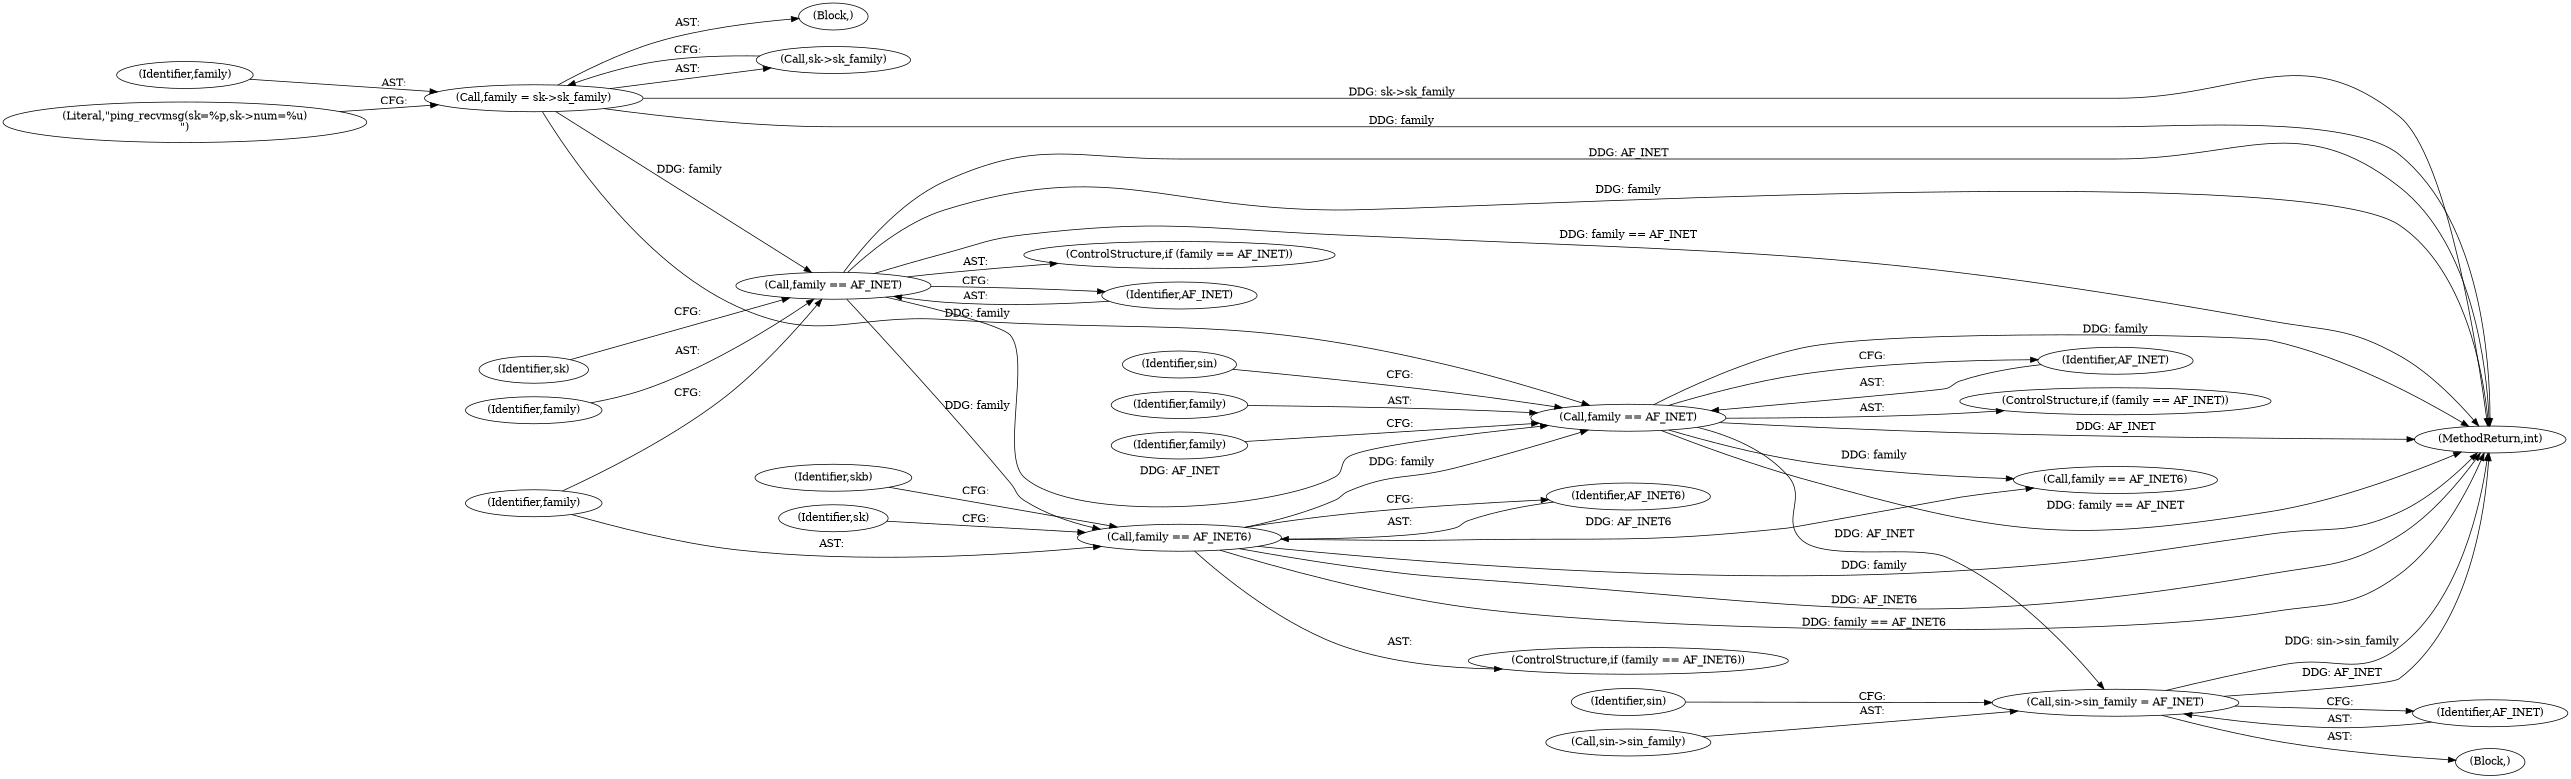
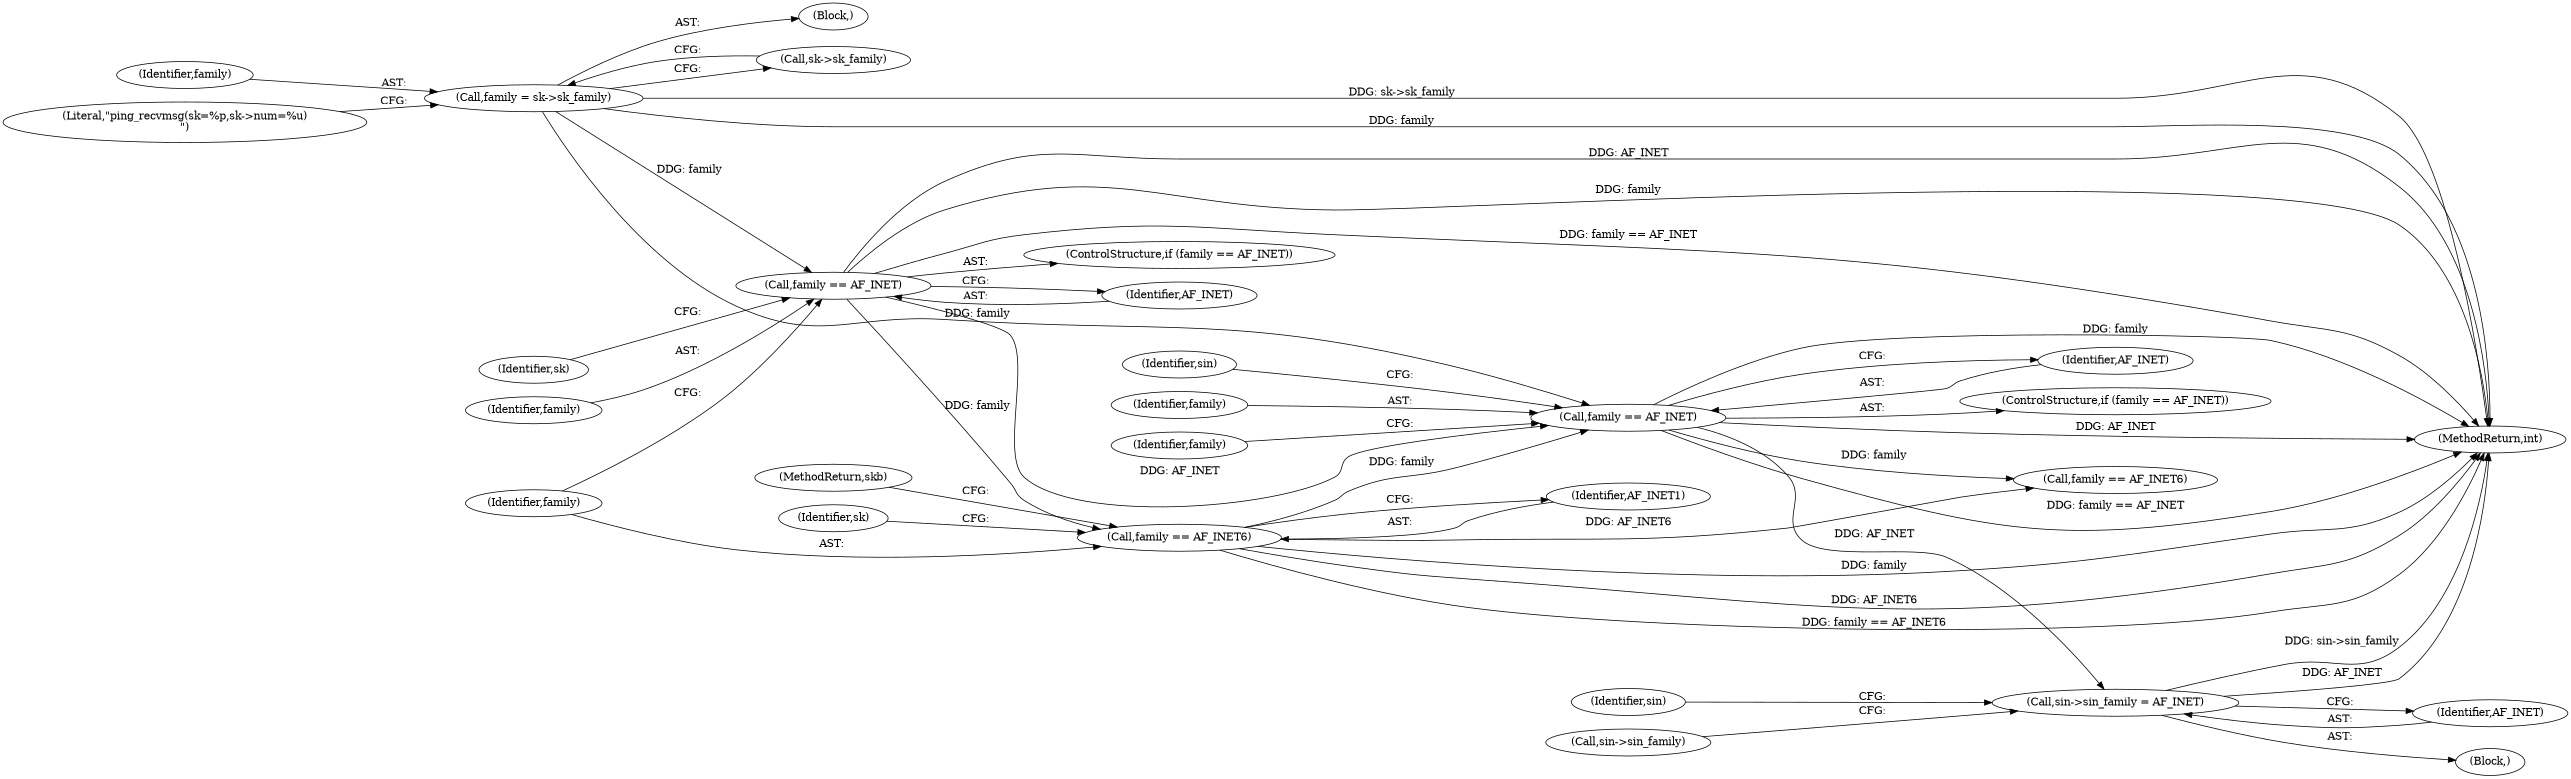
edge "(Call,family = sk->sk_family)" -> "(Call,sk->sk_family)": label "AST: " -> "CFG: "
node "(Identifier,skb)": label "(Identifier,skb)" -> "(MethodReturn,skb)"
node "(Identifier,AF_INET6)": label "(Identifier,AF_INET6)" -> "(Identifier,AF_INET1)"
node "(ControlStructure,if (family == AF_INET6))": removed
edge "(Call,sin->sin_family)" -> "(Call,sin->sin_family = AF_INET)": label "AST: " -> "CFG: "
